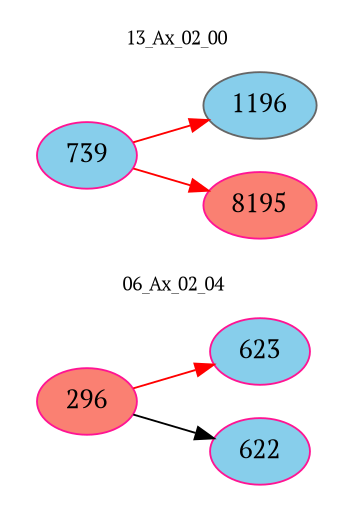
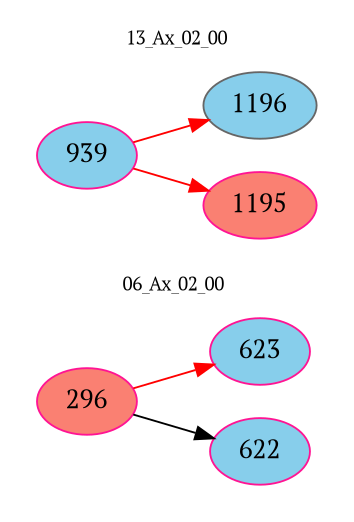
node "739": label "739" -> "939"
node "8195": label "8195" -> "1195"
cluster "06_Ax_02_04": label "06_Ax_02_04" -> "06_Ax_02_00"
